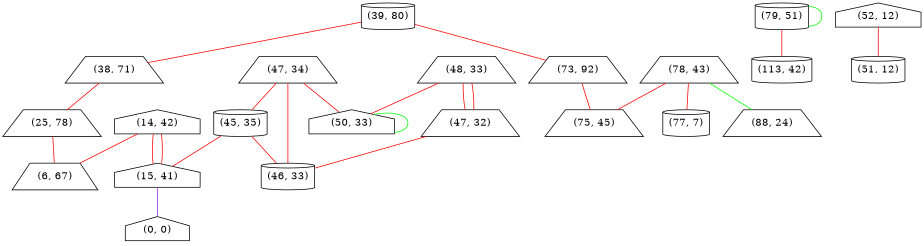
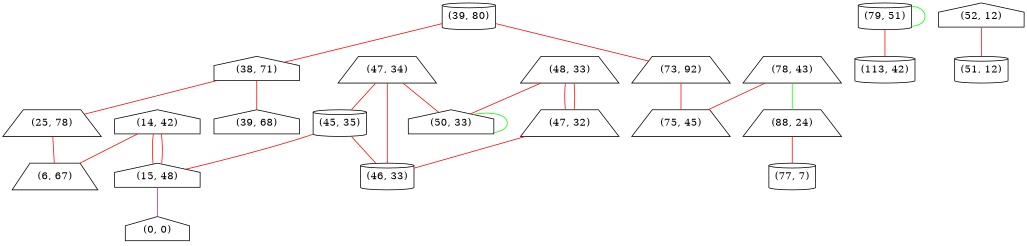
node "(38, 71)": shape trapezium -> house
edge "(78, 43)" -- "(77, 7)": now "(88, 24)" -- "(77, 7)"
node "(39, 68)": added
node "(15, 41)": label "(15, 41)" -> "(15, 48)"
